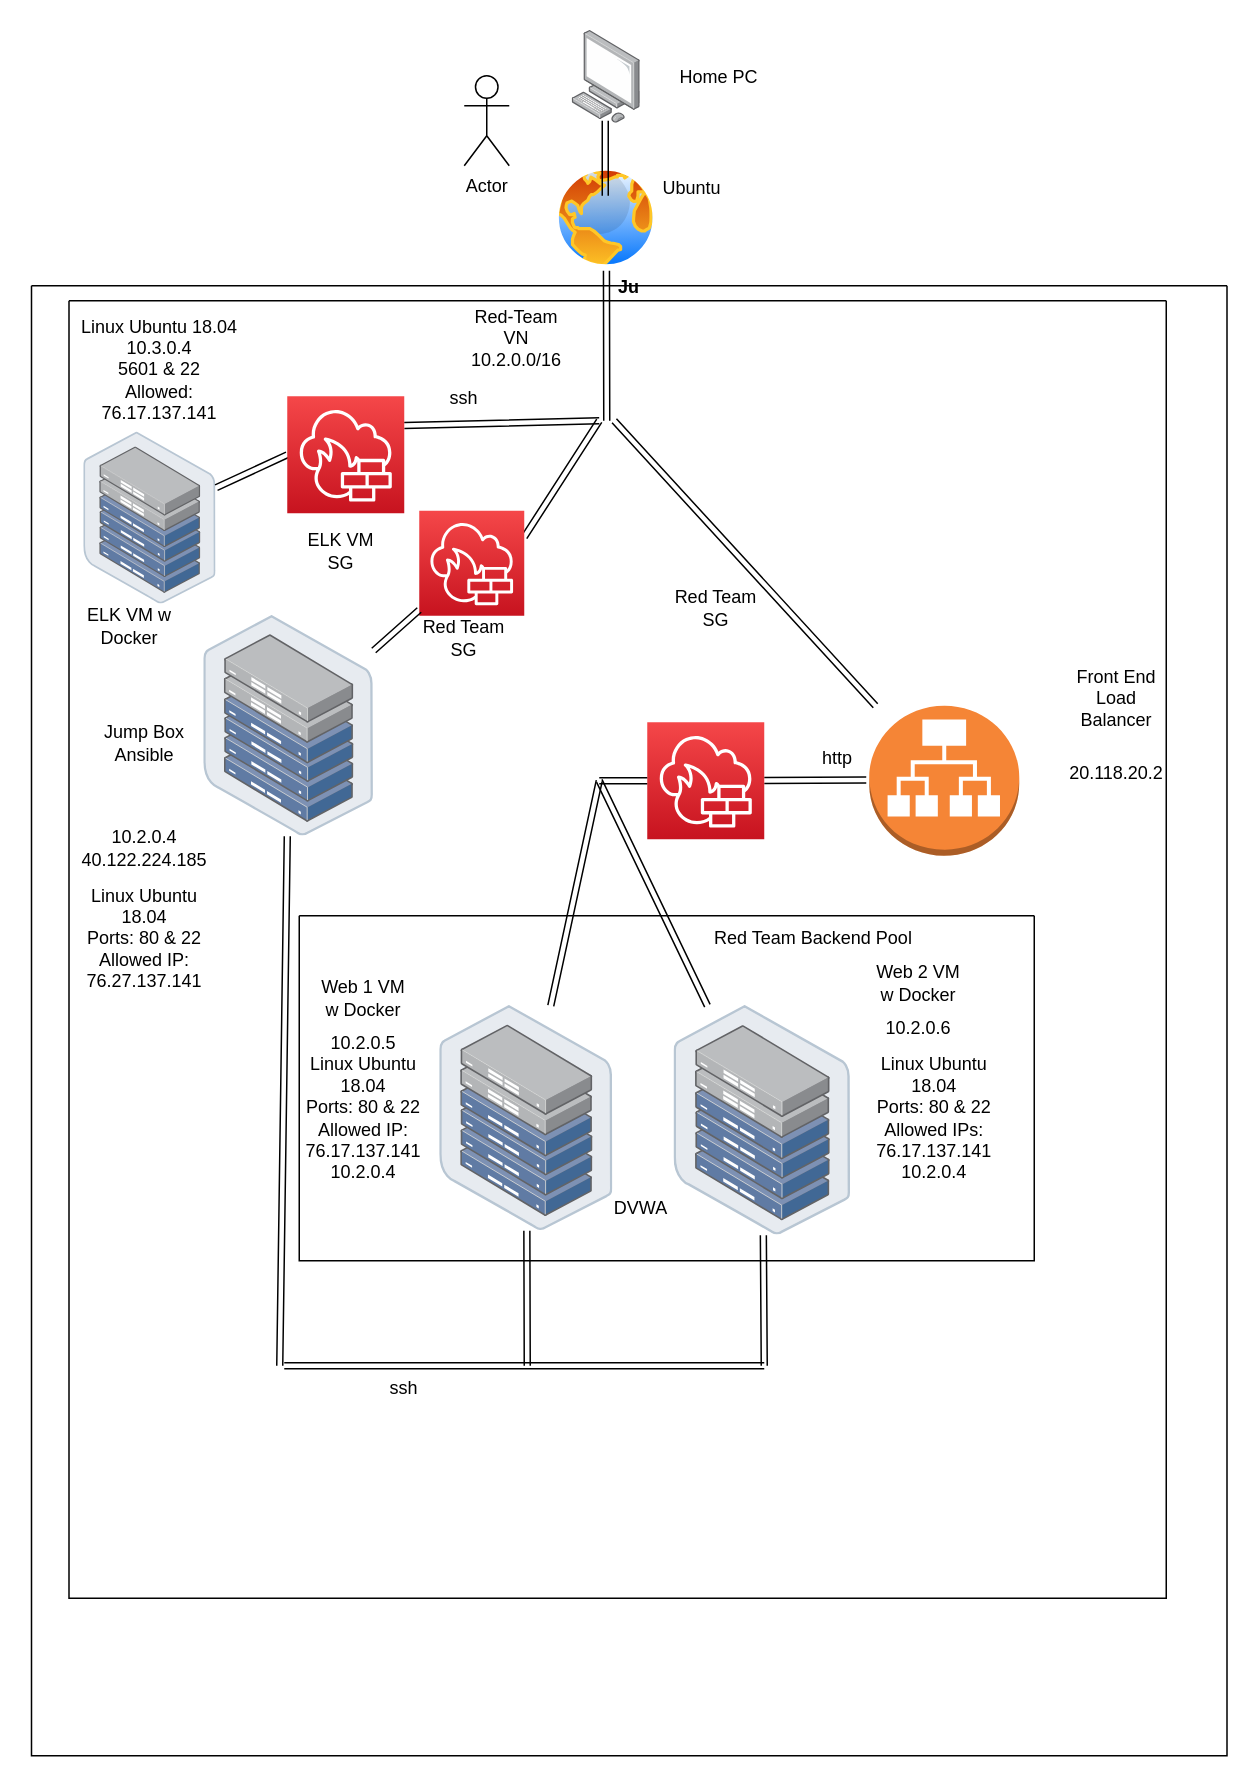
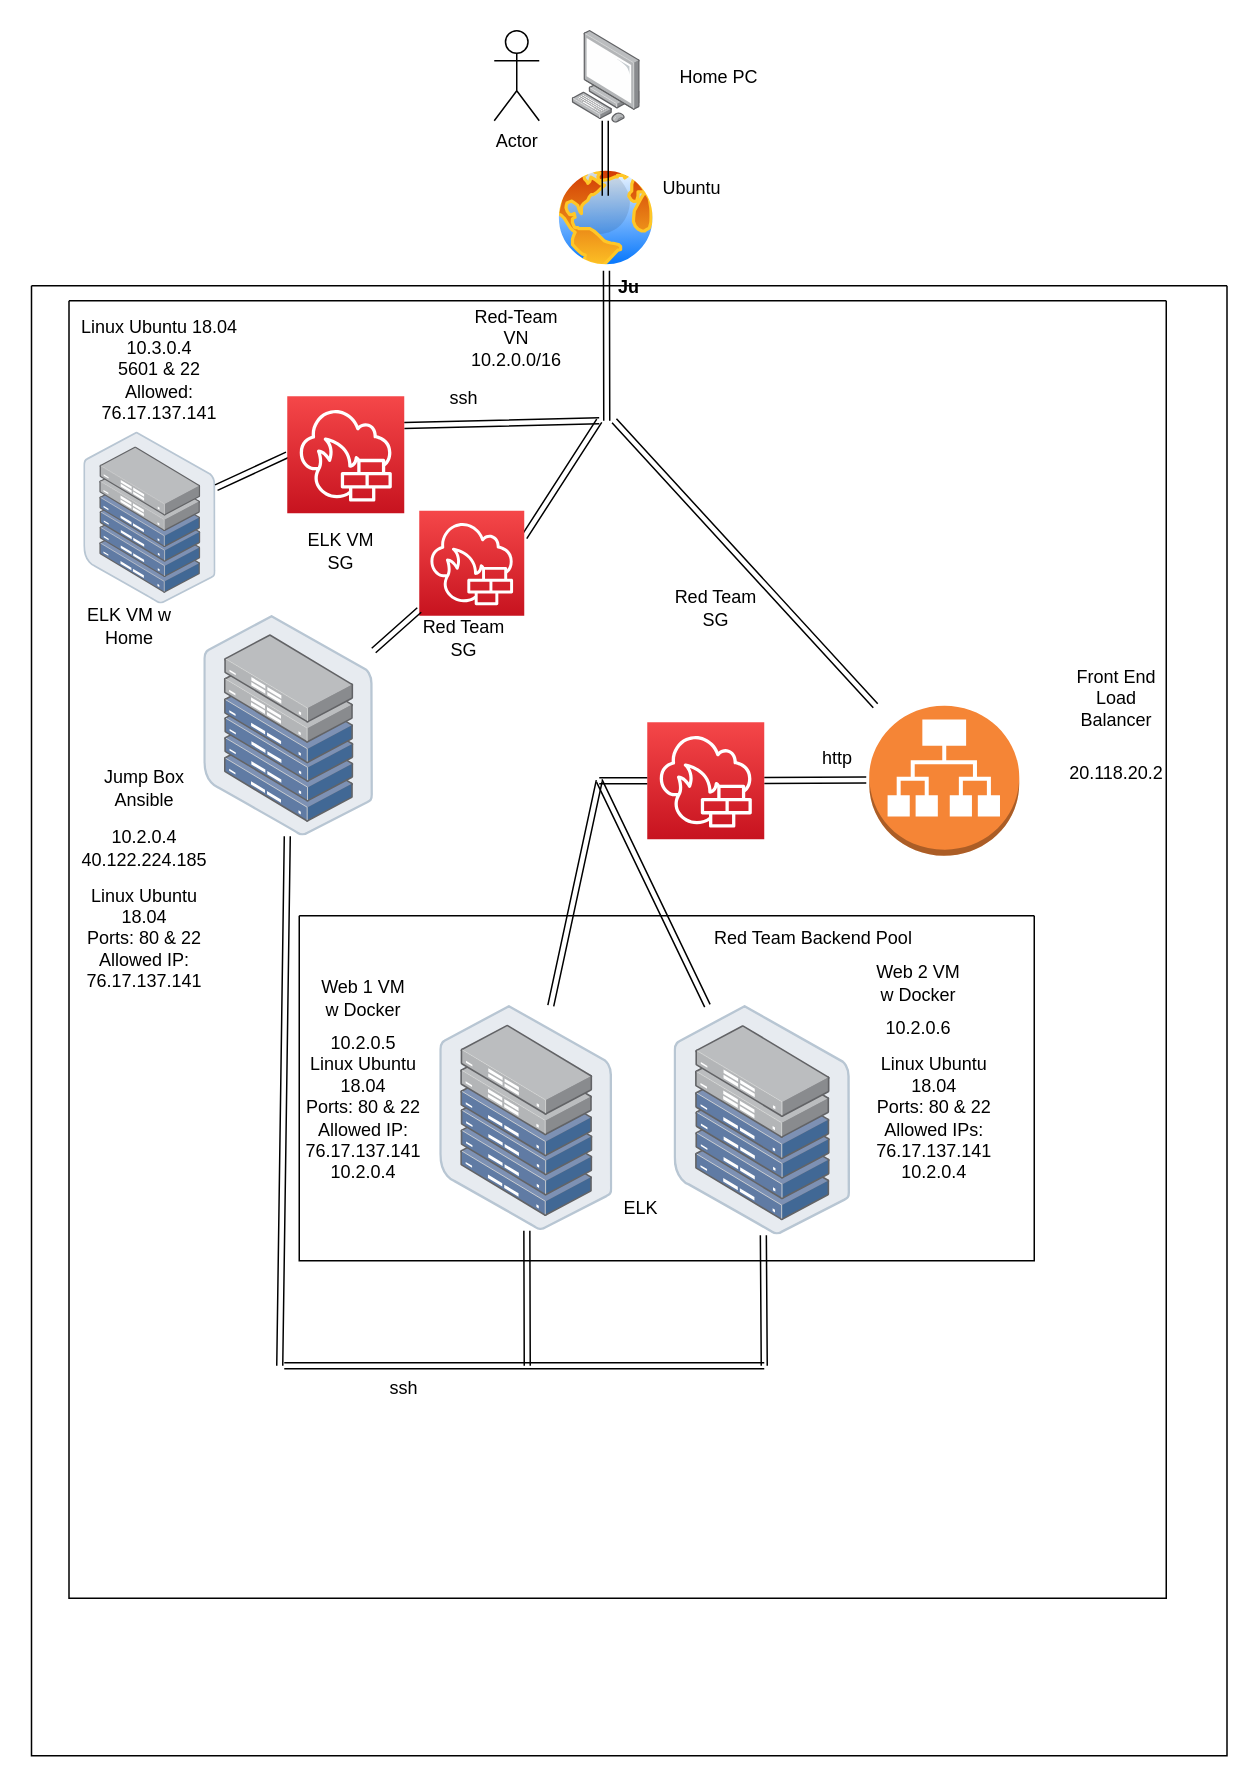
node "Actor": moved (487, 121) -> (517, 76)
node "ELK VM w Docker": label "ELK VM w Docker" -> "ELK VM w Home"
node "Jump Box Ansible": moved (144, 743) -> (144, 788)
node "Linux Ubuntu 18.04 Ports: 80 & 22 Allowed IP: 76.27.137.141": label "Linux Ubuntu 18.04 Ports: 80 & 22 Allowed IP: 76.27.137.141" -> "Linux Ubuntu 18.04 Ports: 80 & 22 Allowed IP: 76.17.137.141"
node "DVWA": label "DVWA" -> "ELK"
